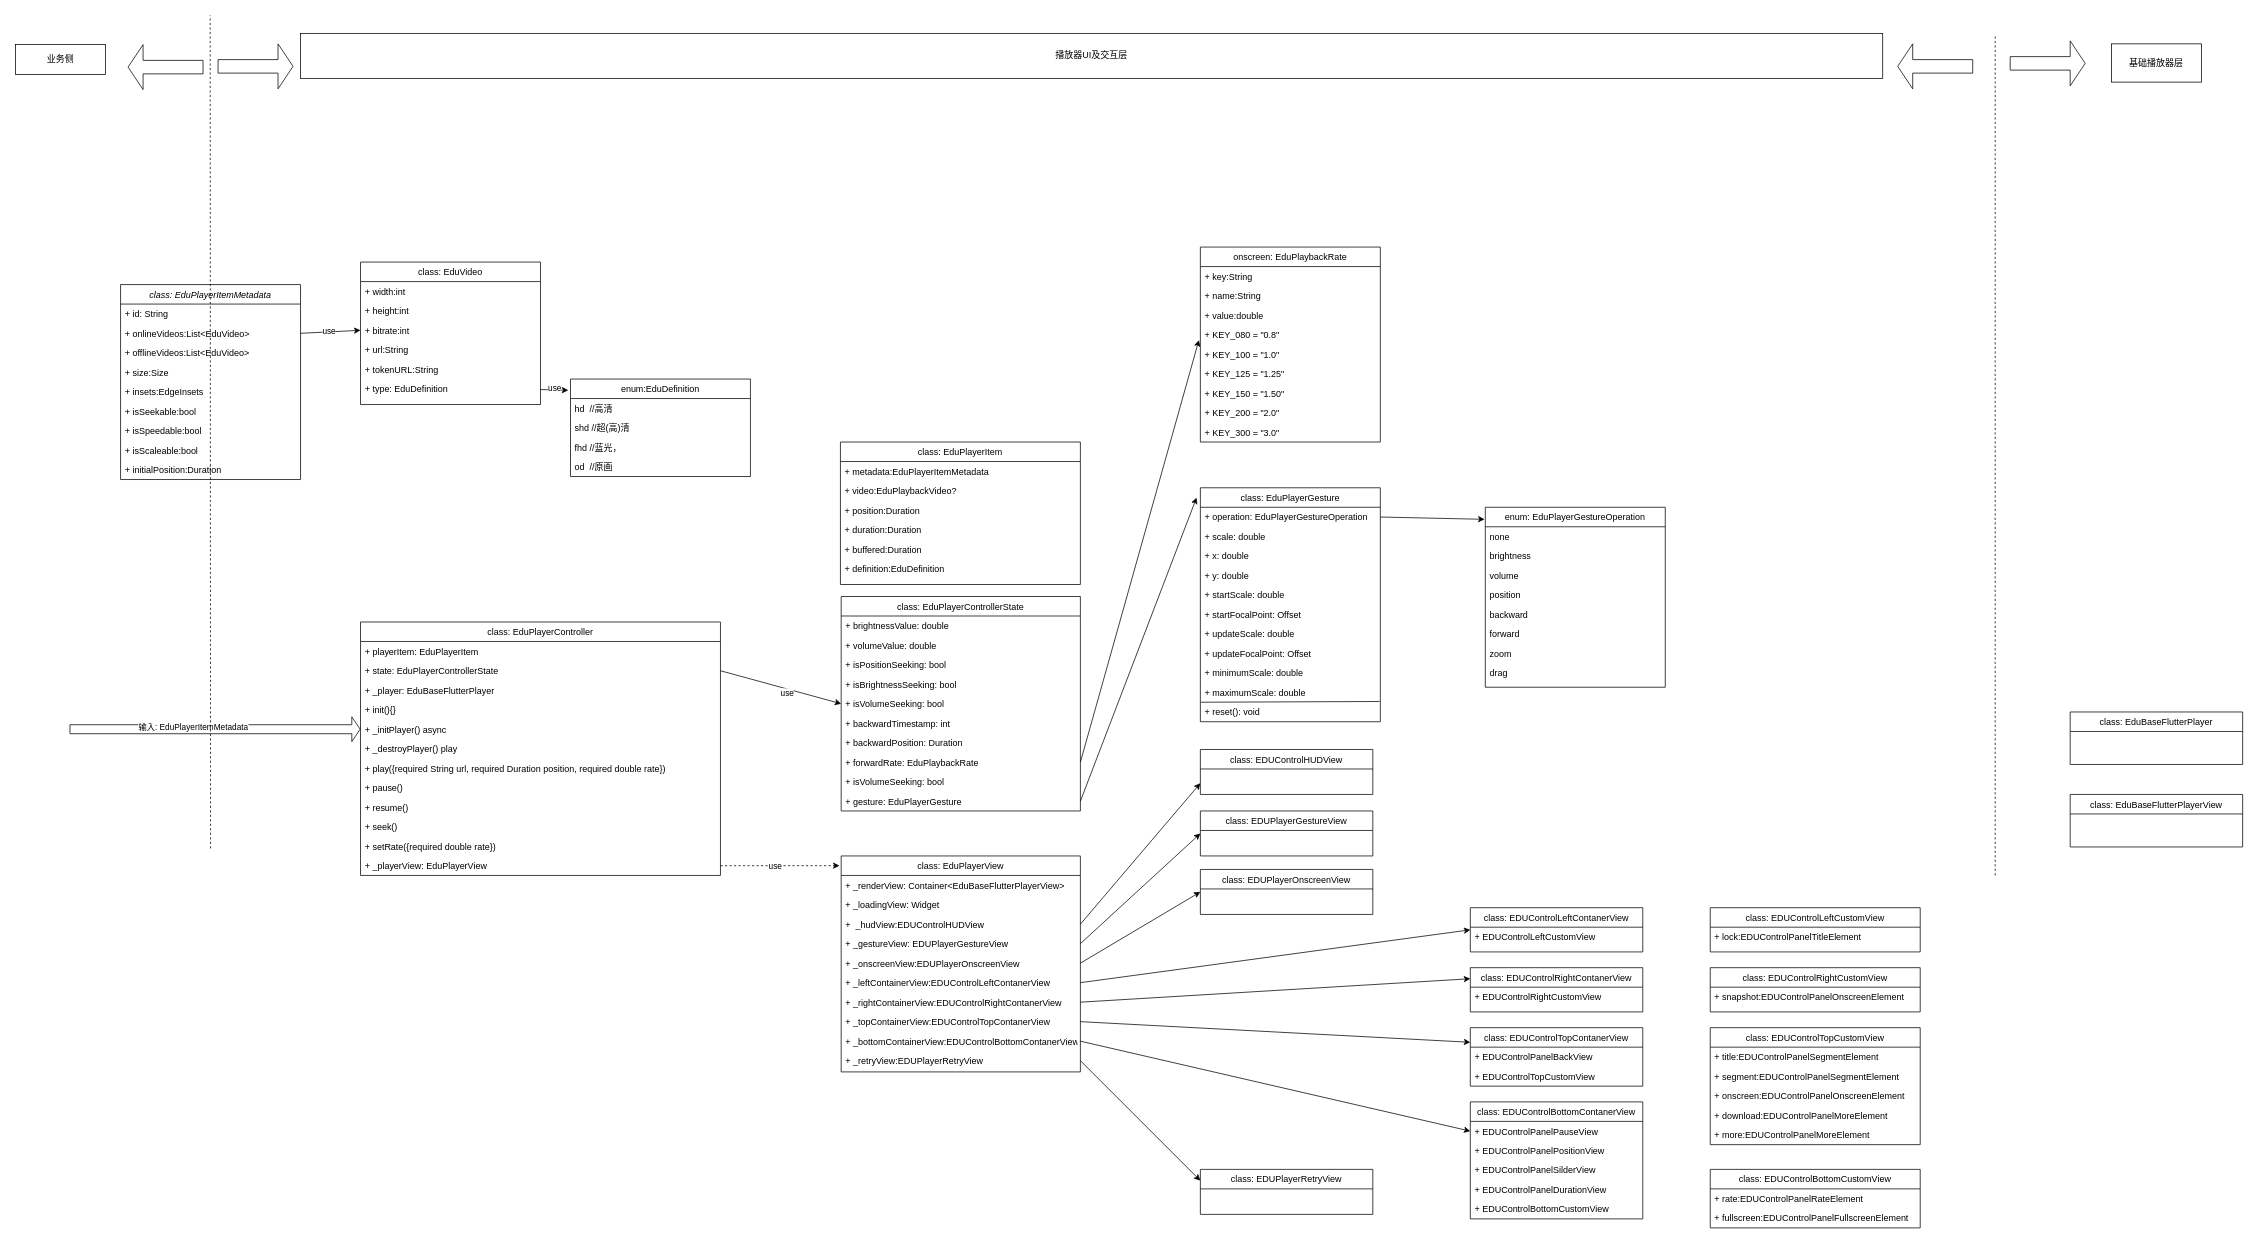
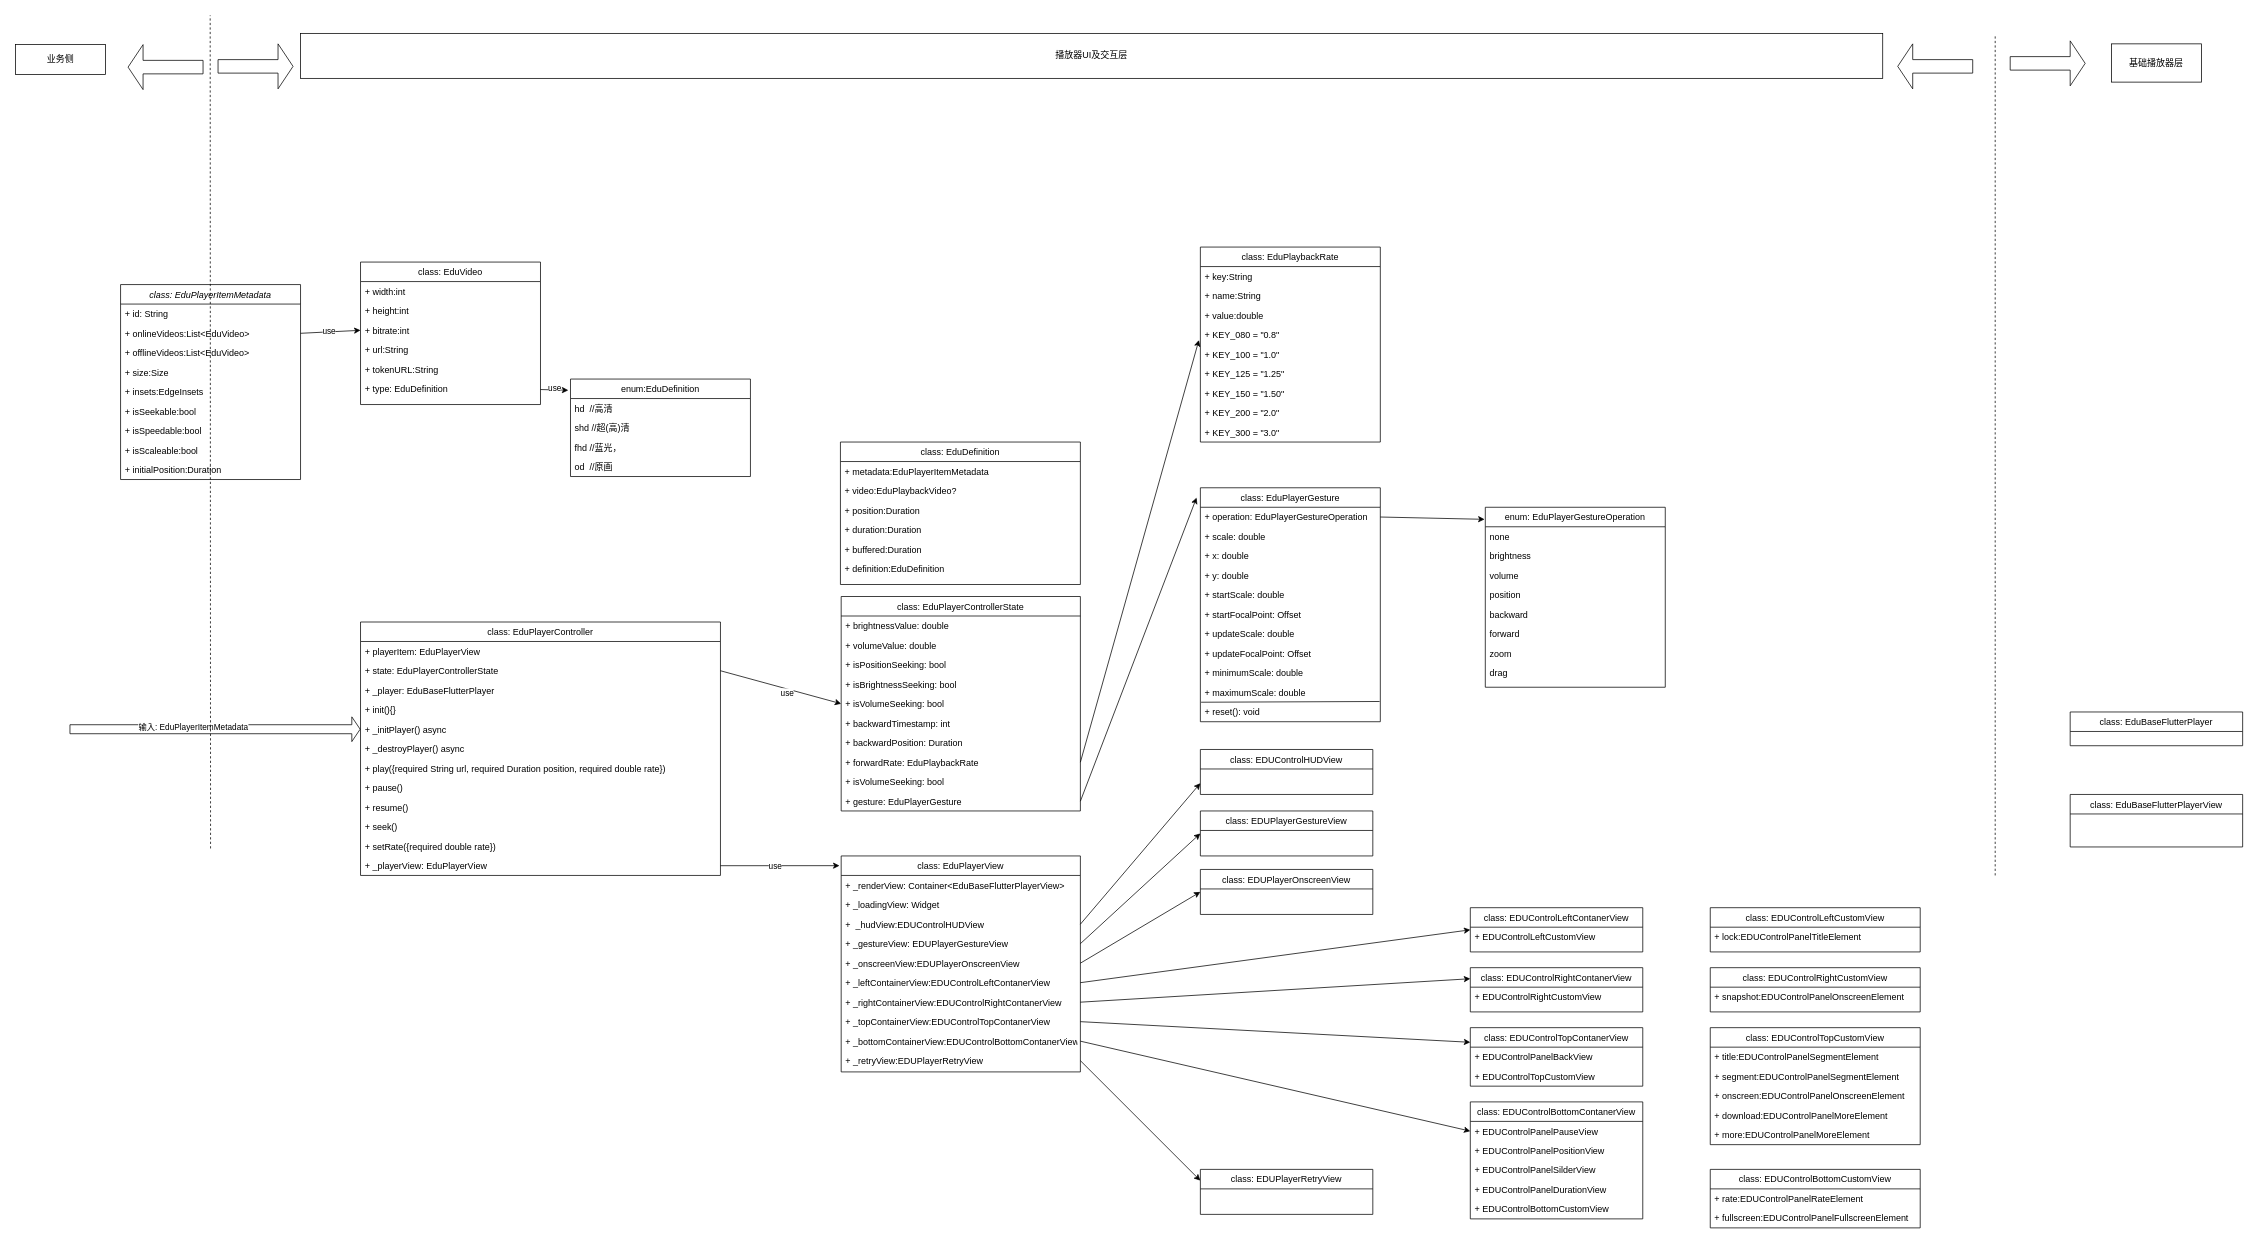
node "onscreen: EduPlaybackRate": label "onscreen: EduPlaybackRate" -> "class: EduPlaybackRate"
node "class: EduPlayerItem": label "class: EduPlayerItem" -> "class: EduDefinition"
node "+ playerItem: EduPlayerItem": label "+ playerItem: EduPlayerItem" -> "+ playerItem: EduPlayerView"
node "class: EduBaseFlutterPlayer": size 173x53 -> 173x34
node "+ _destroyPlayer() play": label "+ _destroyPlayer() play" -> "+ _destroyPlayer() async"
edge "+ _playerView: EduPlayerView" -> "class: EduPlayerView": style dashed -> solid
